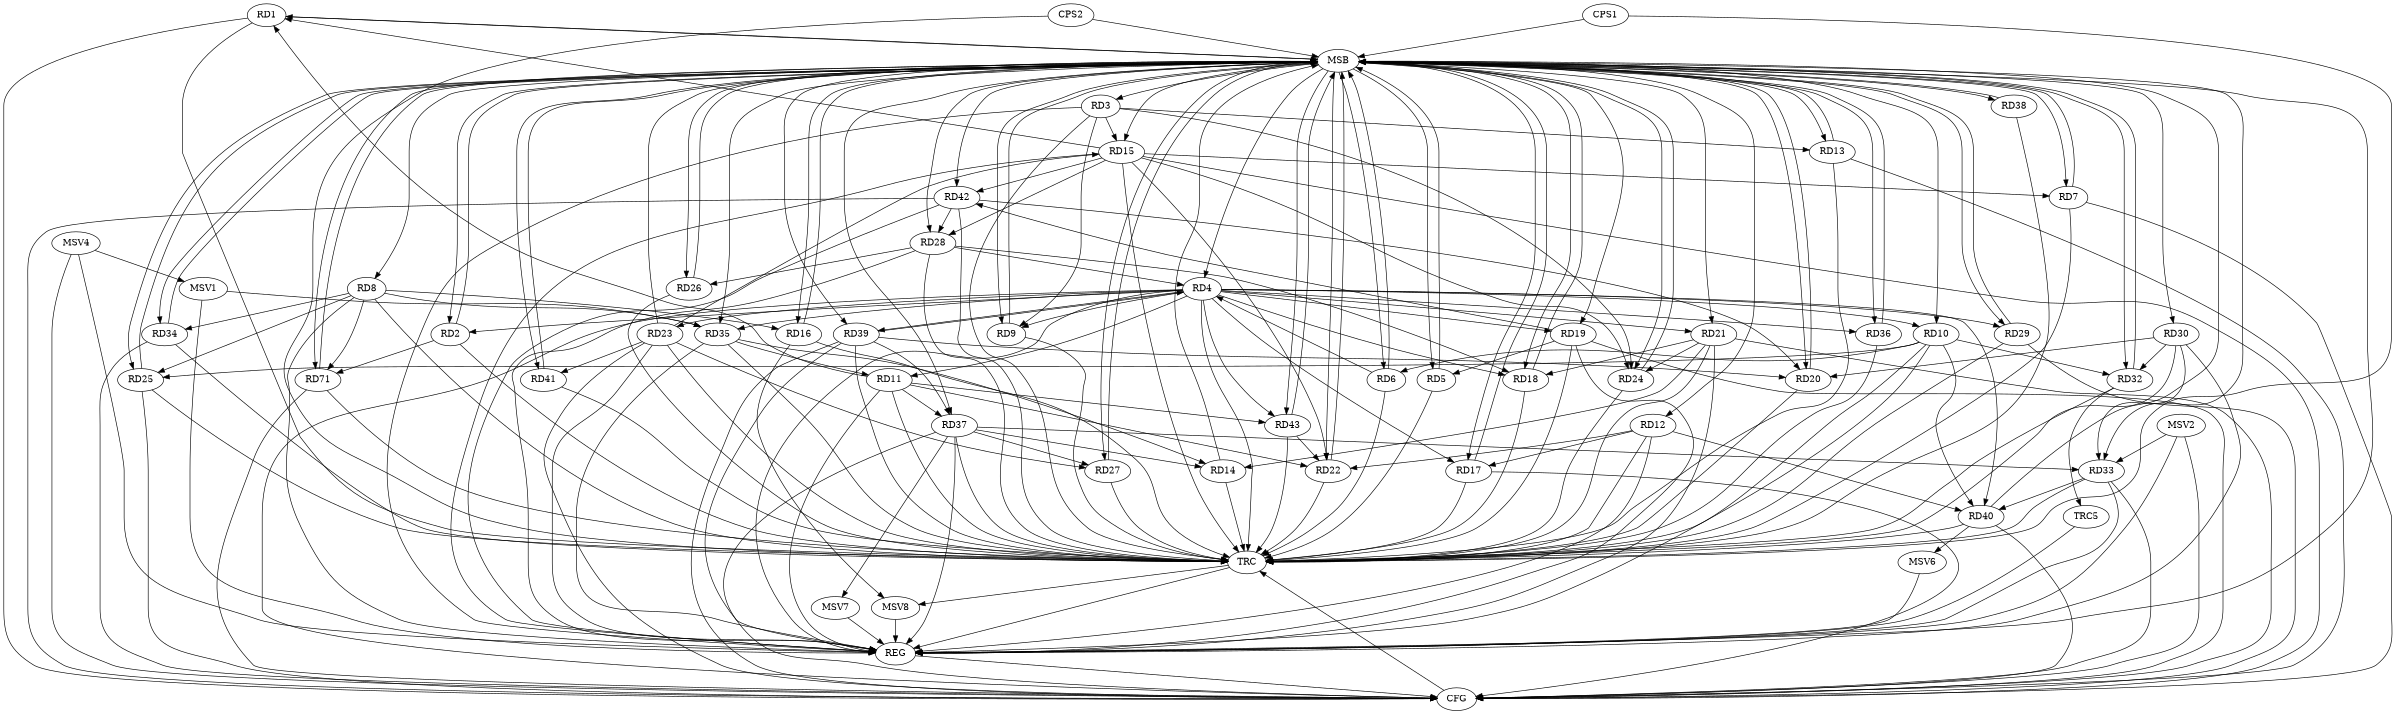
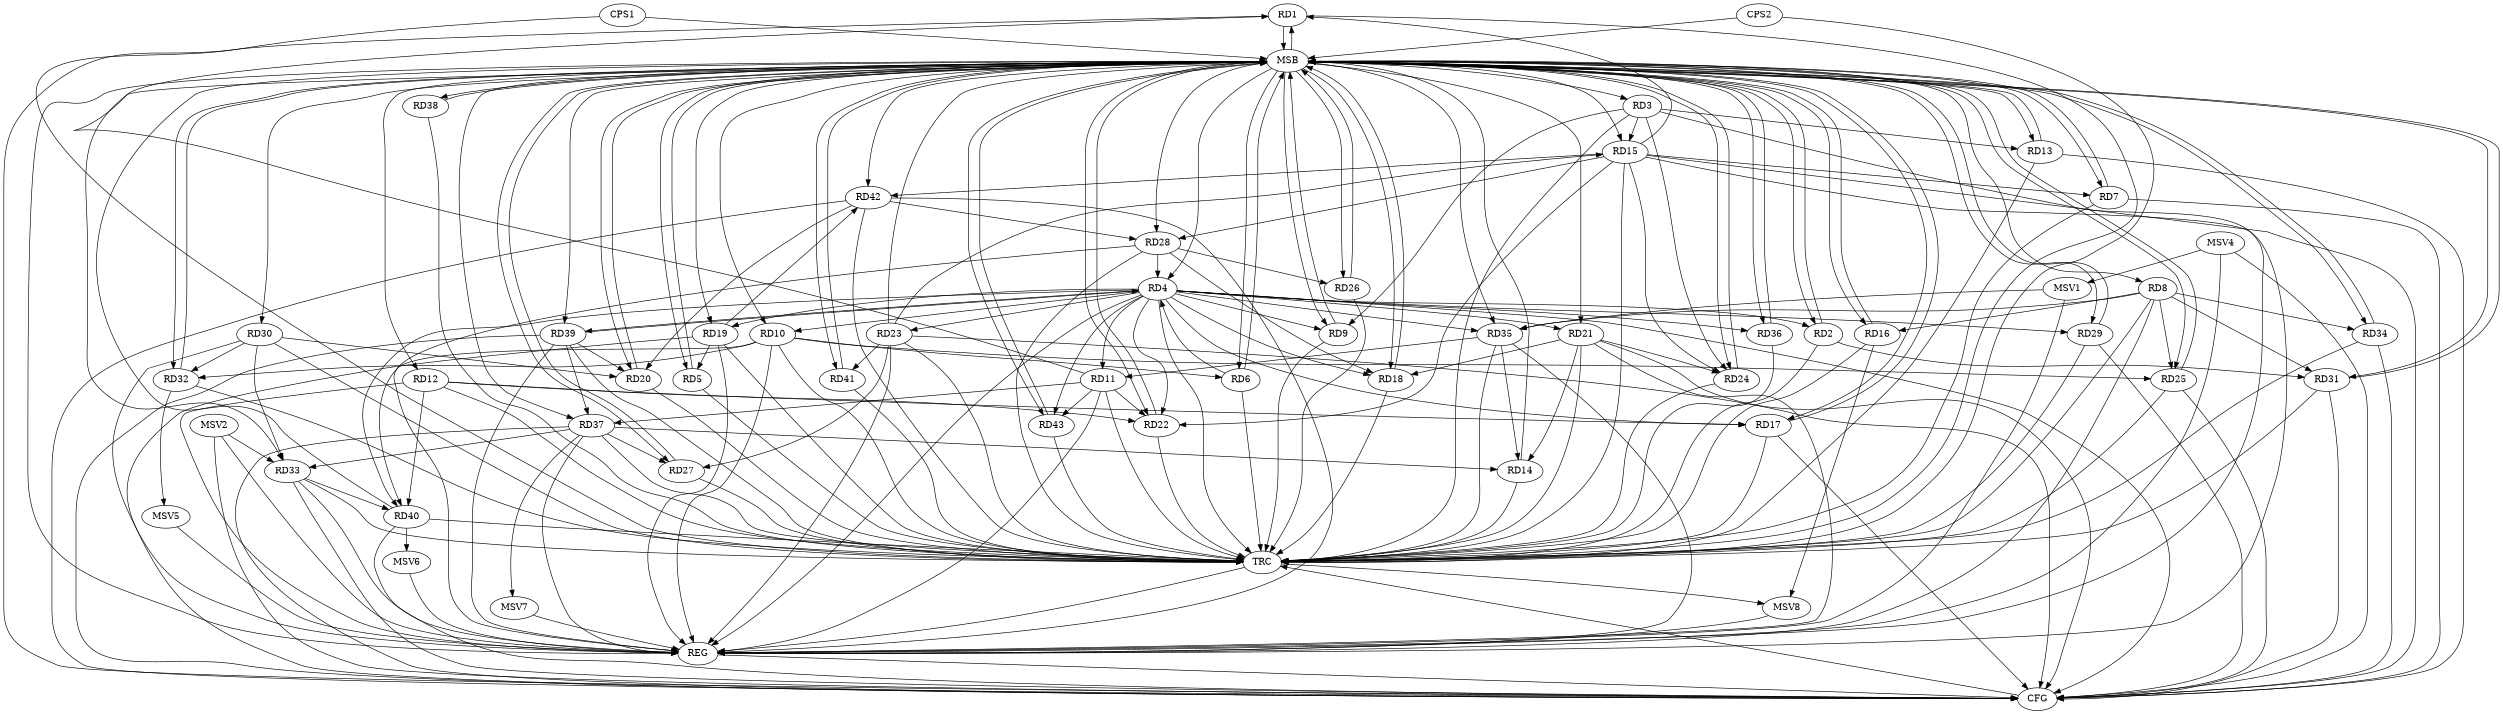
node "RD71": label "RD71" -> "RD31"
edge "RD43" -> "RD22": now "RD4" -> "RD22"
node "TRC5": label "TRC5" -> "MSV5"
